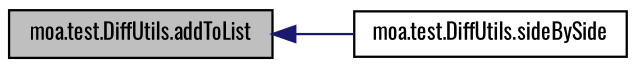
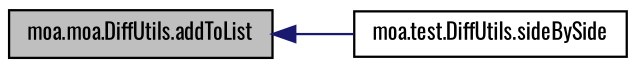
node "moa.test.DiffUtils.addToList": label "moa.test.DiffUtils.addToList" -> "moa.moa.DiffUtils.addToList"
